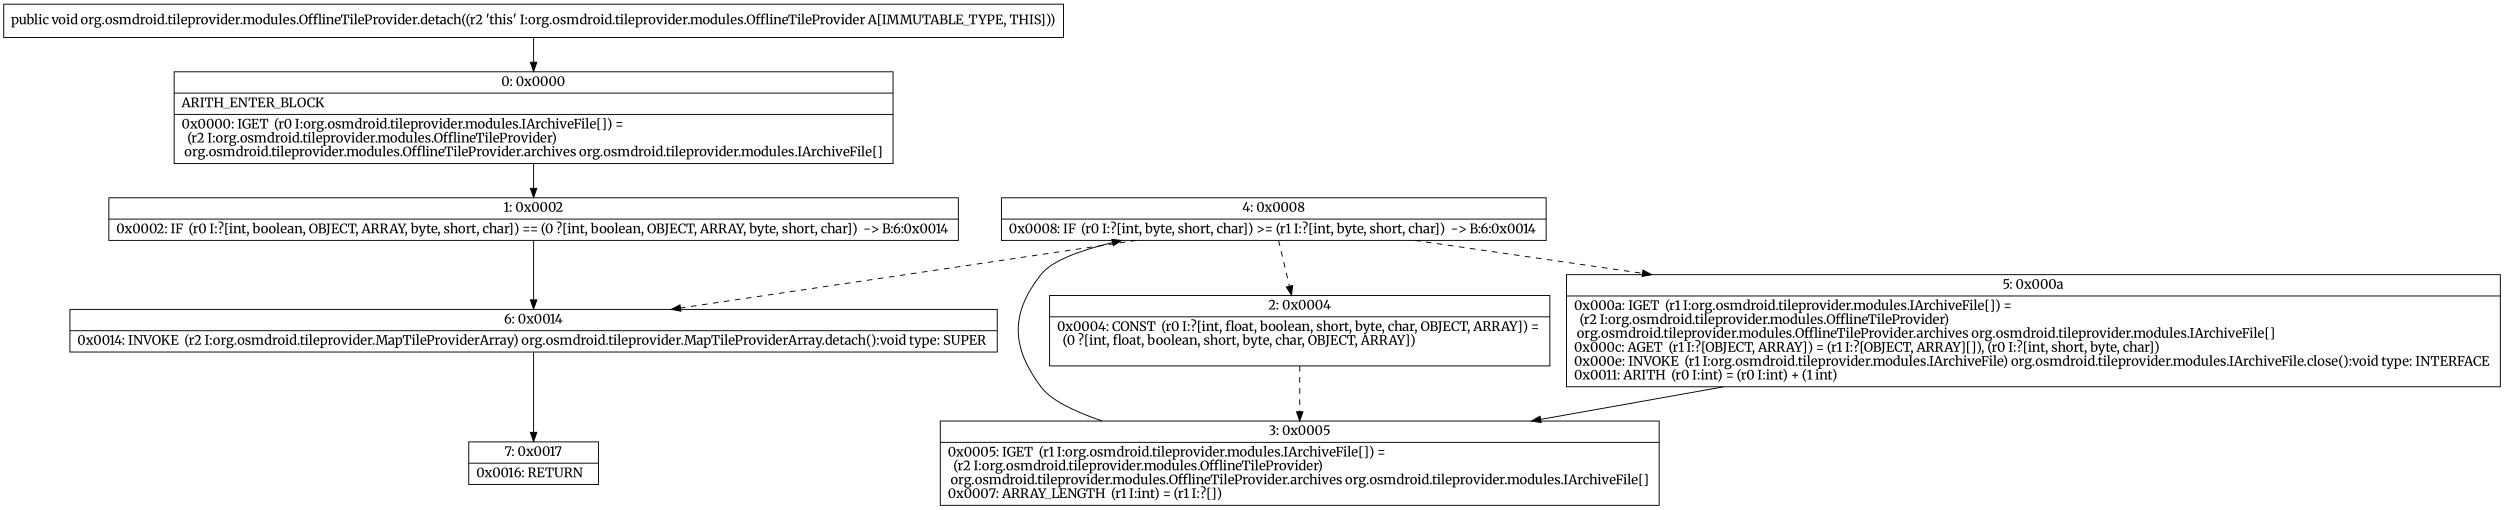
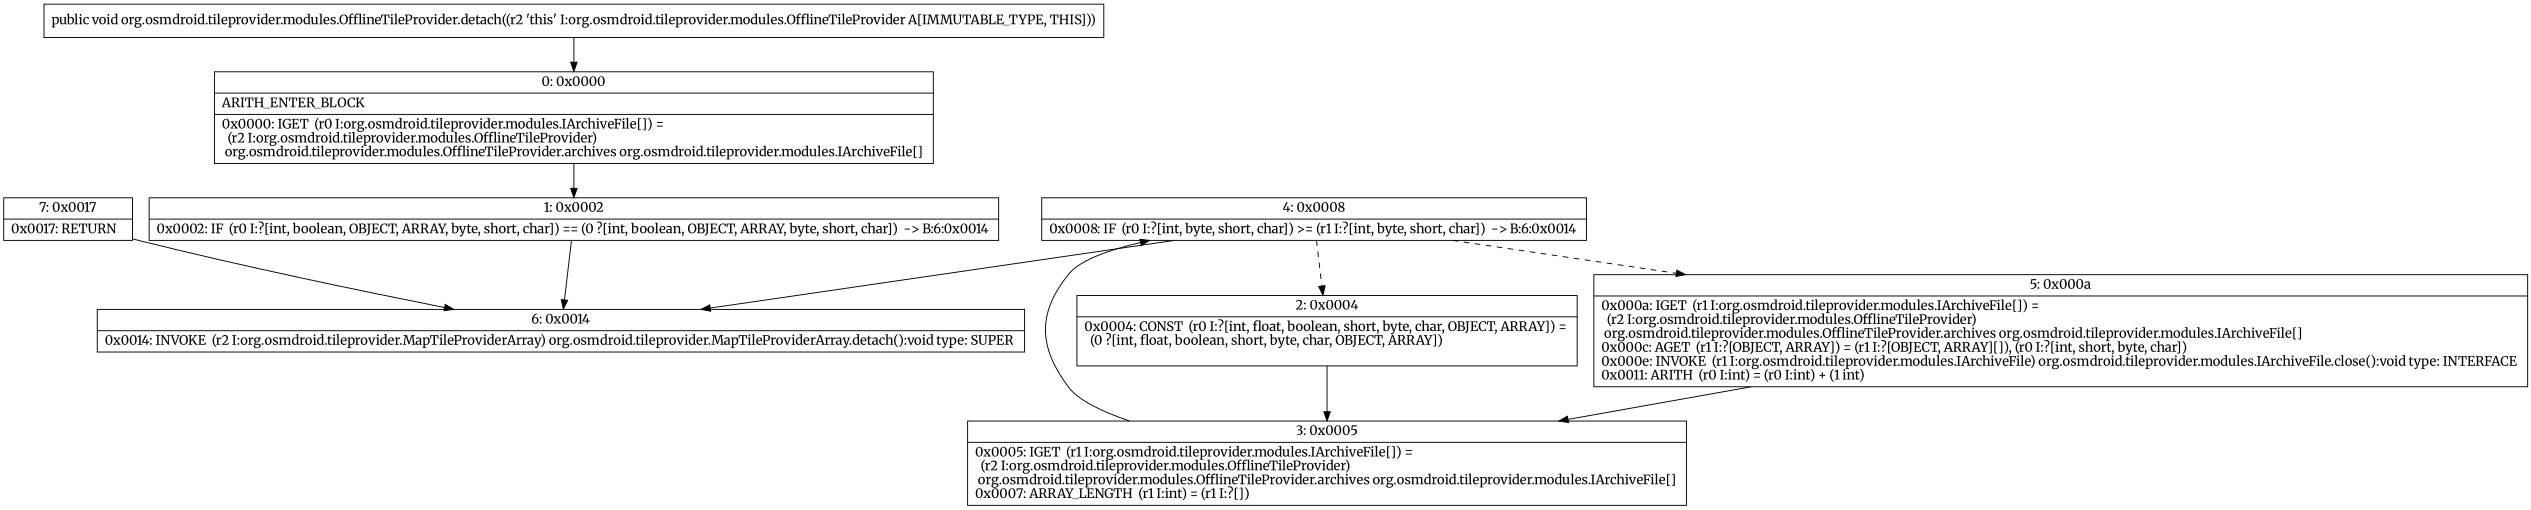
edge "4: 0x0008" -> "6: 0x0014": style dashed -> solid
edge "2: 0x0004" -> "3: 0x0005": style dashed -> solid
edge "6: 0x0014" -> "7: 0x0017": reversed
node "7: 0x0017": text "0x0016: RETURN" -> "0x0017: RETURN"
